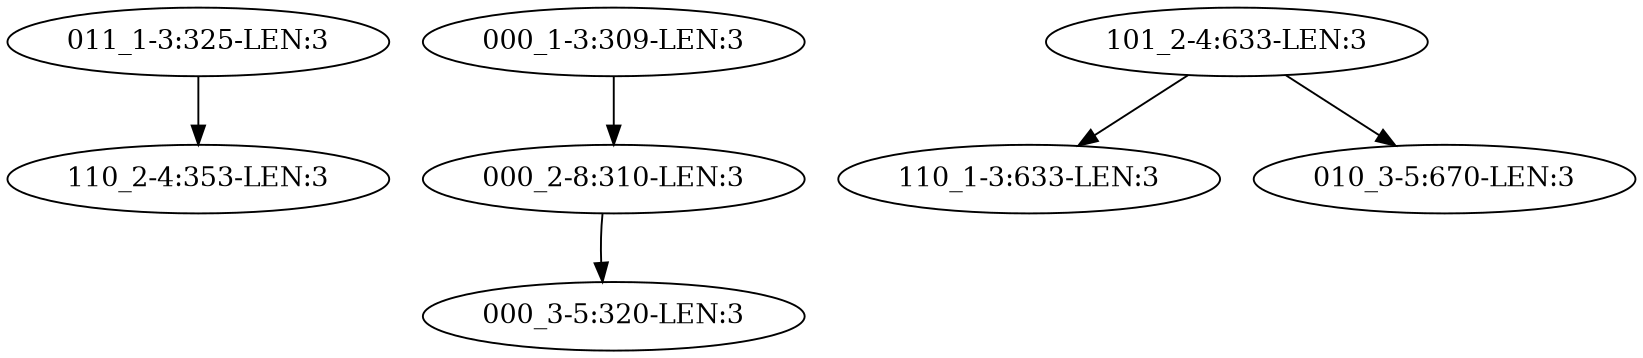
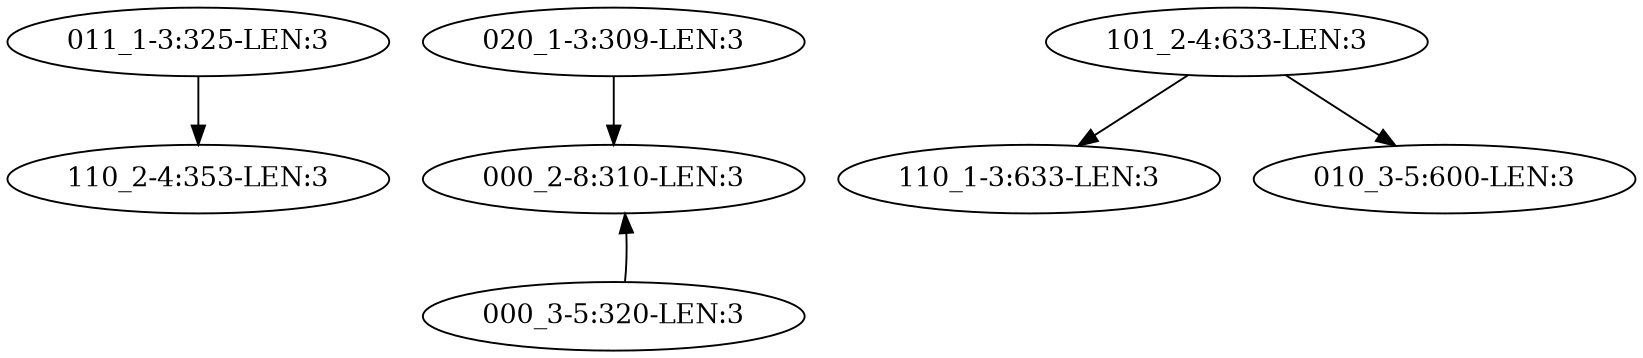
node "000_1-3:309-LEN:3": label "000_1-3:309-LEN:3" -> "020_1-3:309-LEN:3"
node "010_3-5:670-LEN:3": label "010_3-5:670-LEN:3" -> "010_3-5:600-LEN:3"
edge "000_2-8:310-LEN:3" -> "000_3-5:320-LEN:3": reversed
